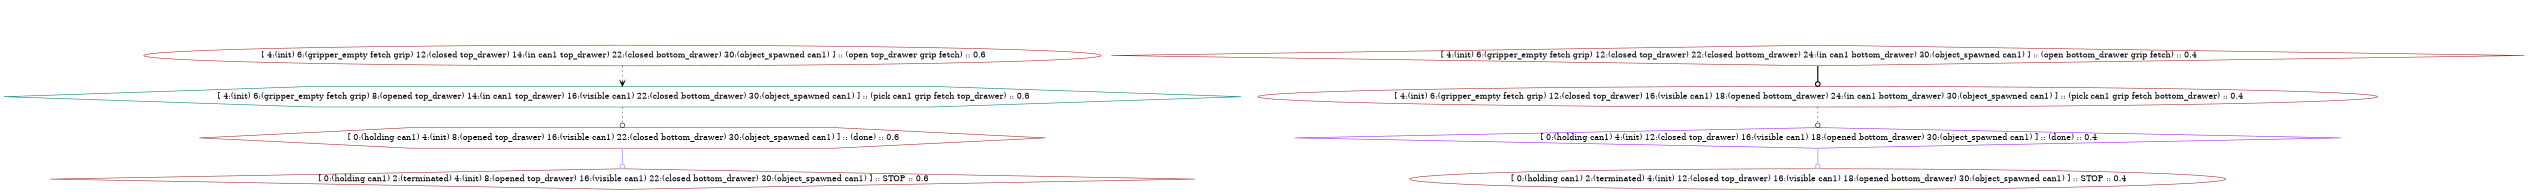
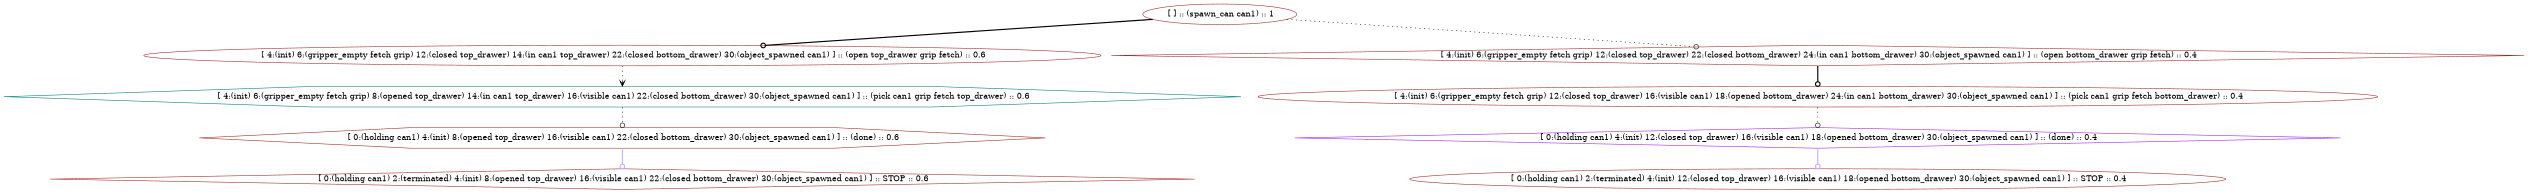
node "[ ] :: (spawn_can can1) :: 1": added
